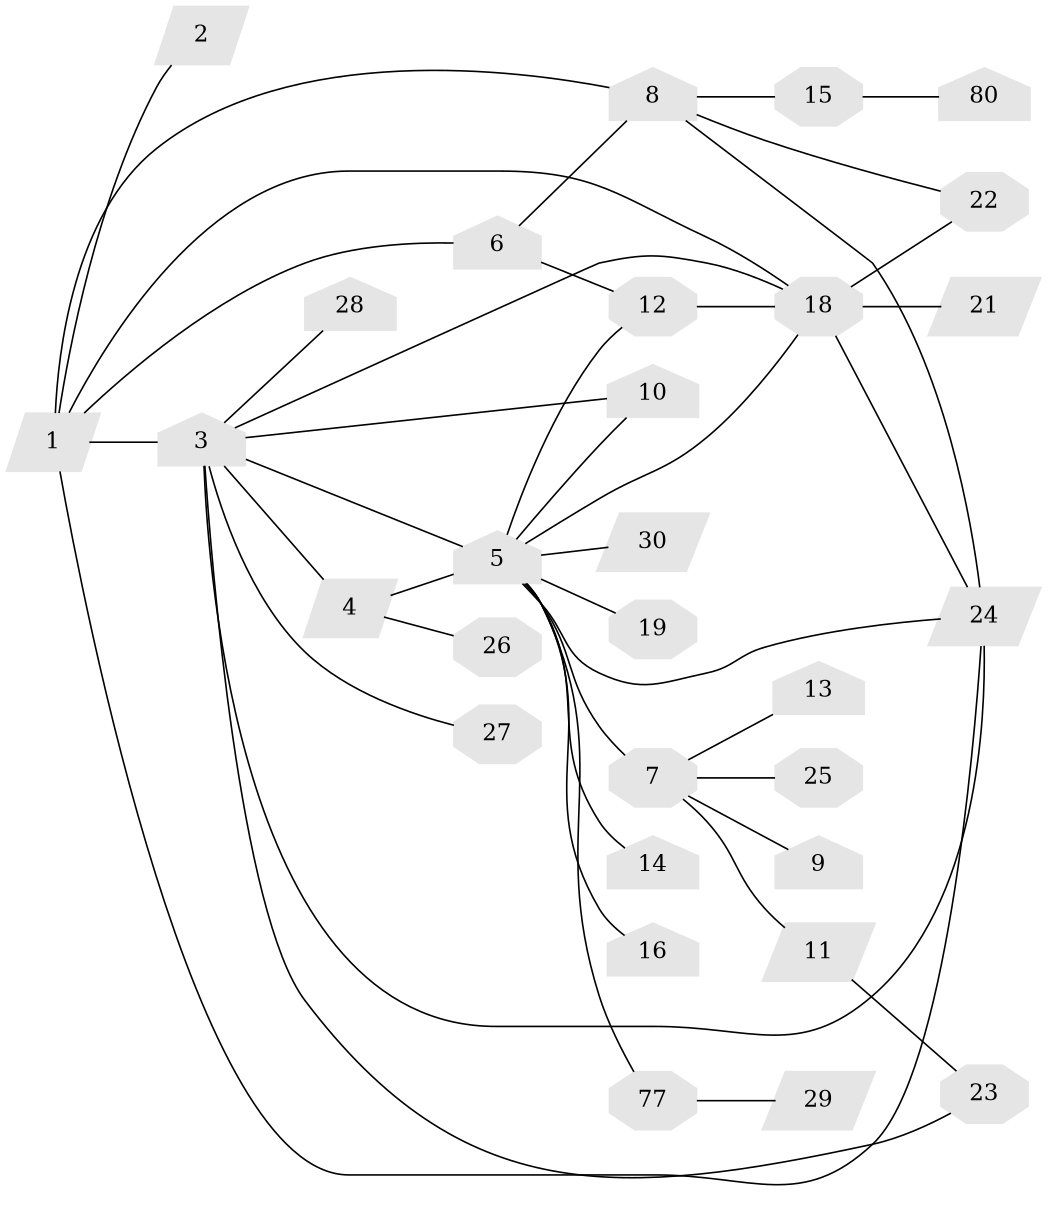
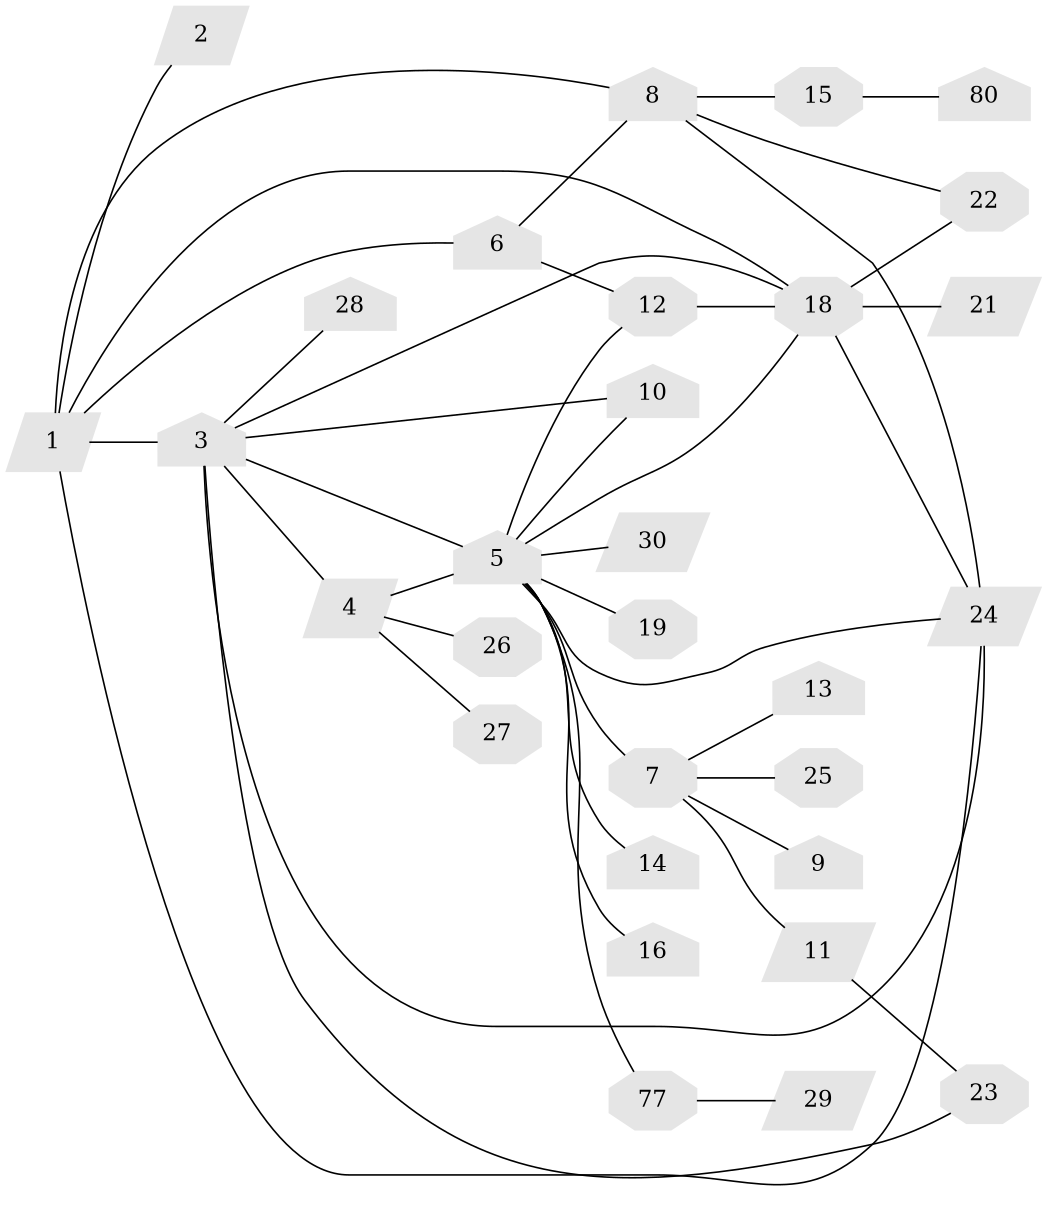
edge "3" -- "27": now "4" -- "27"
